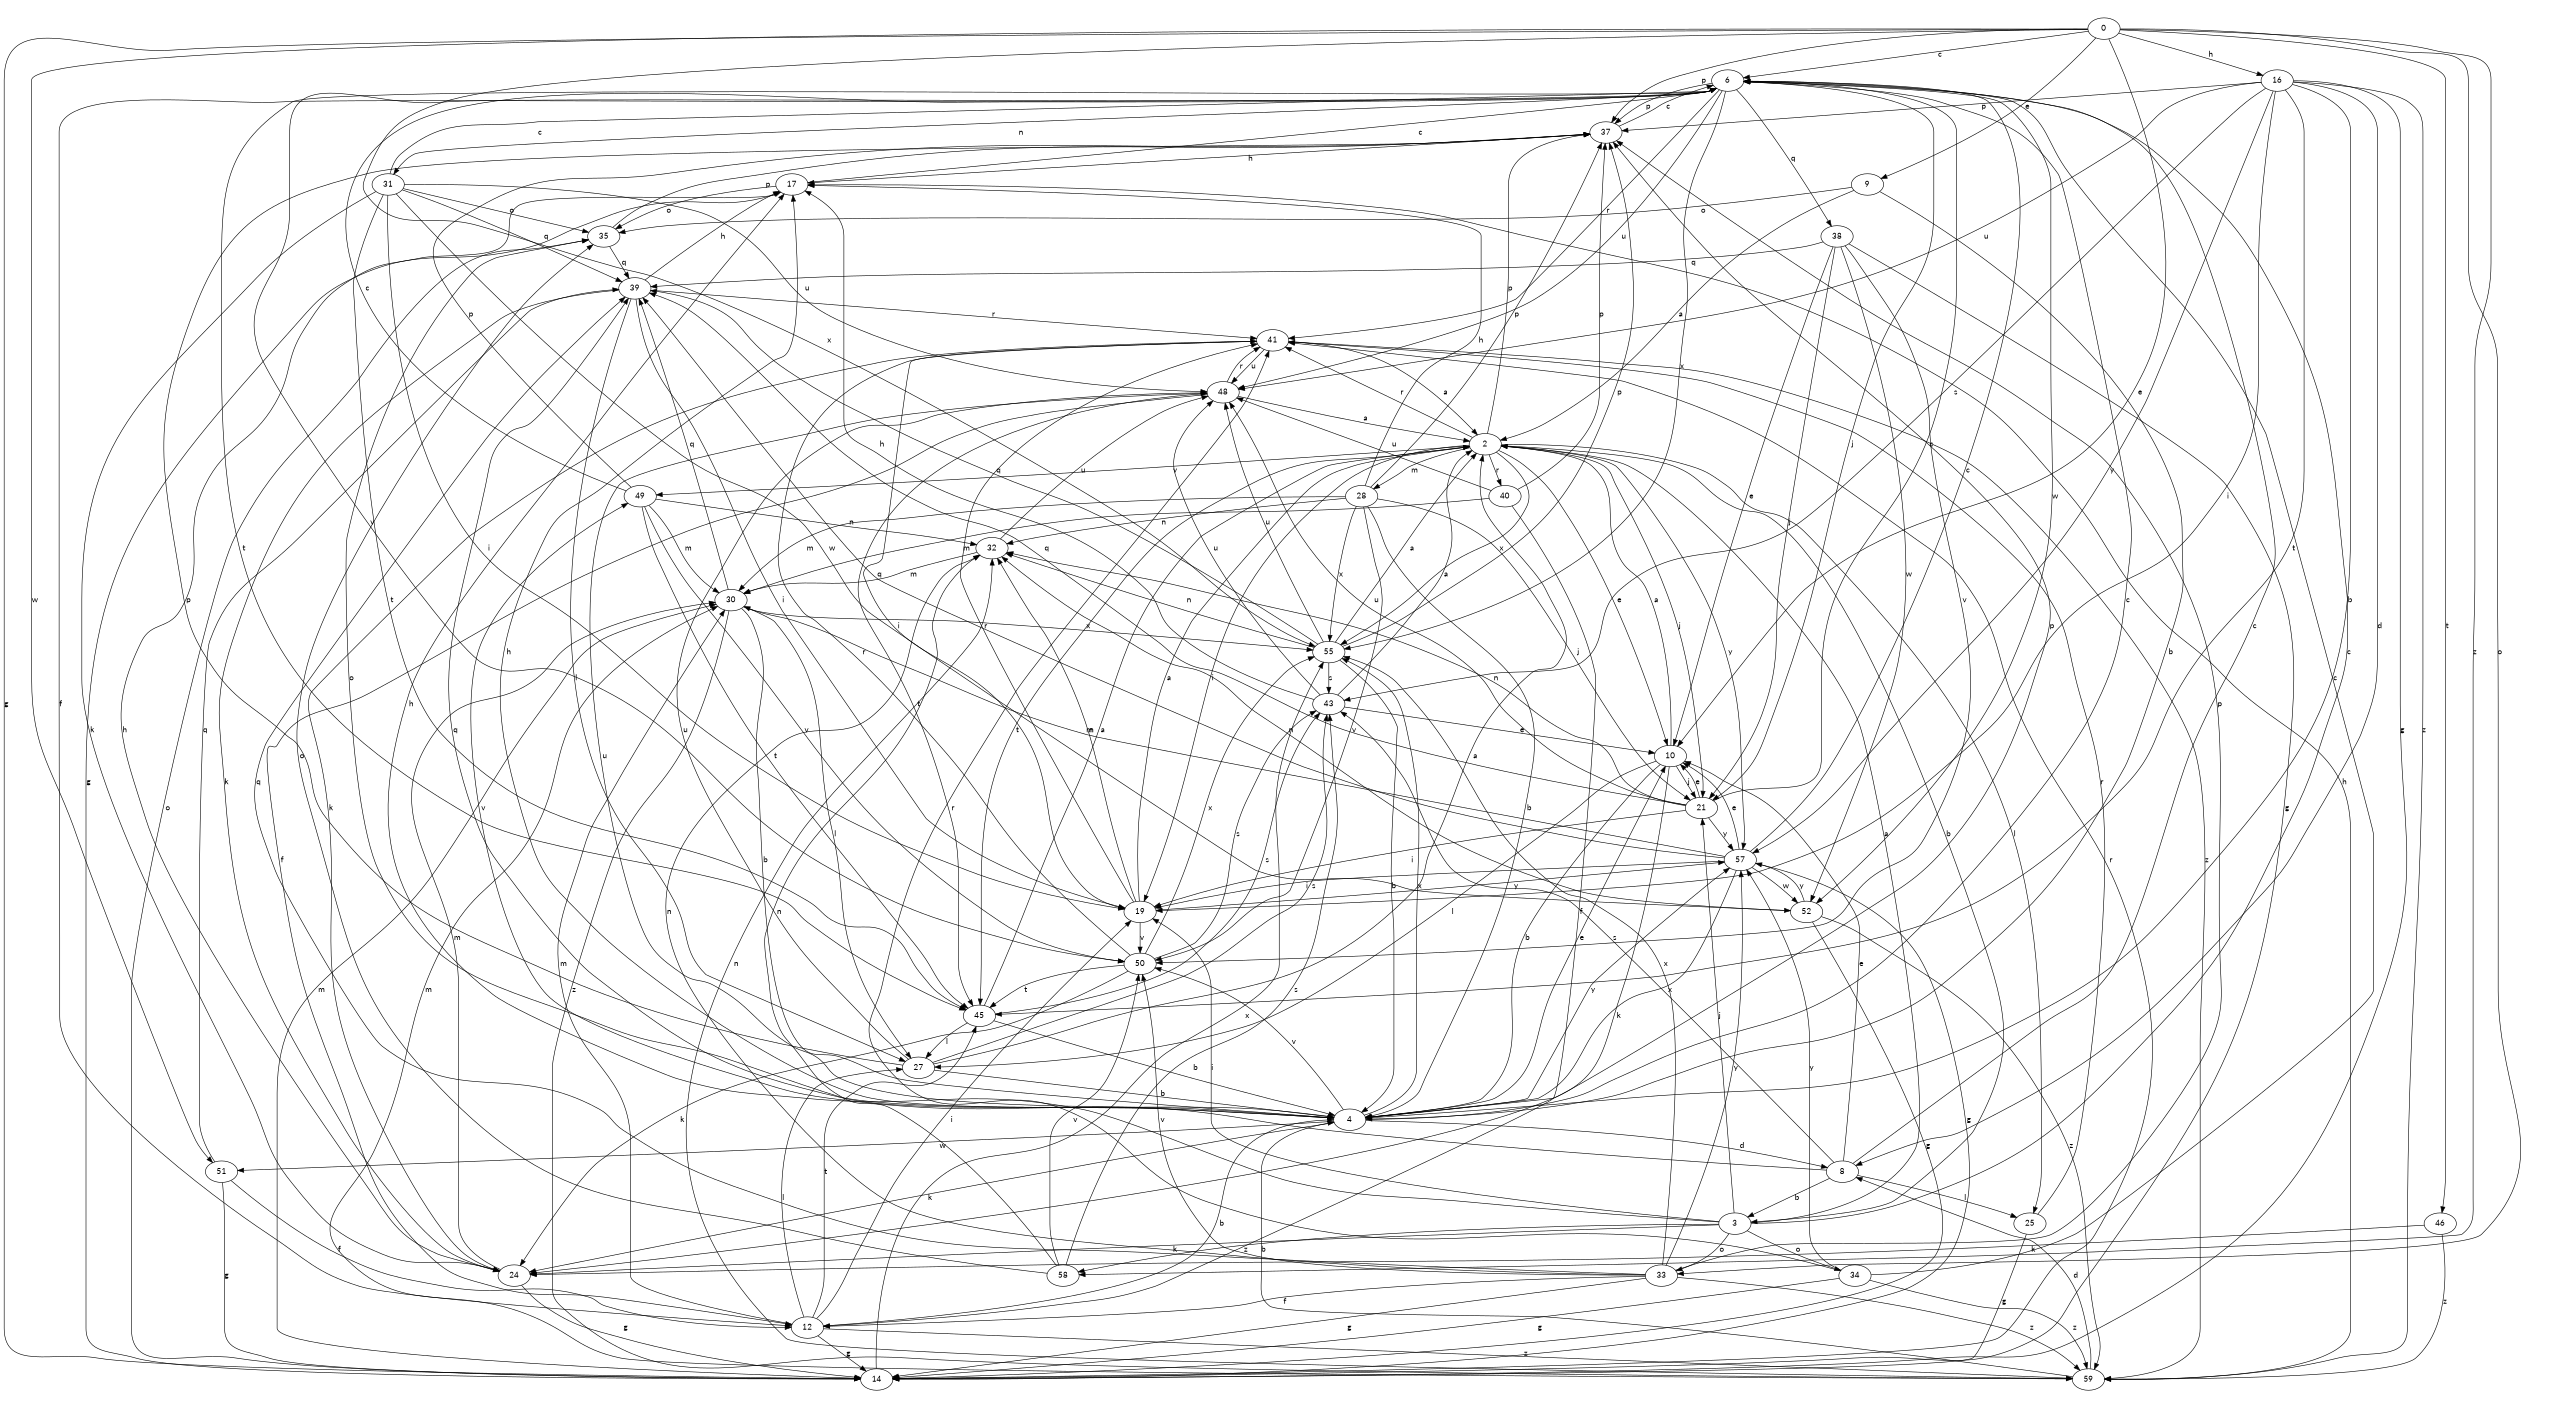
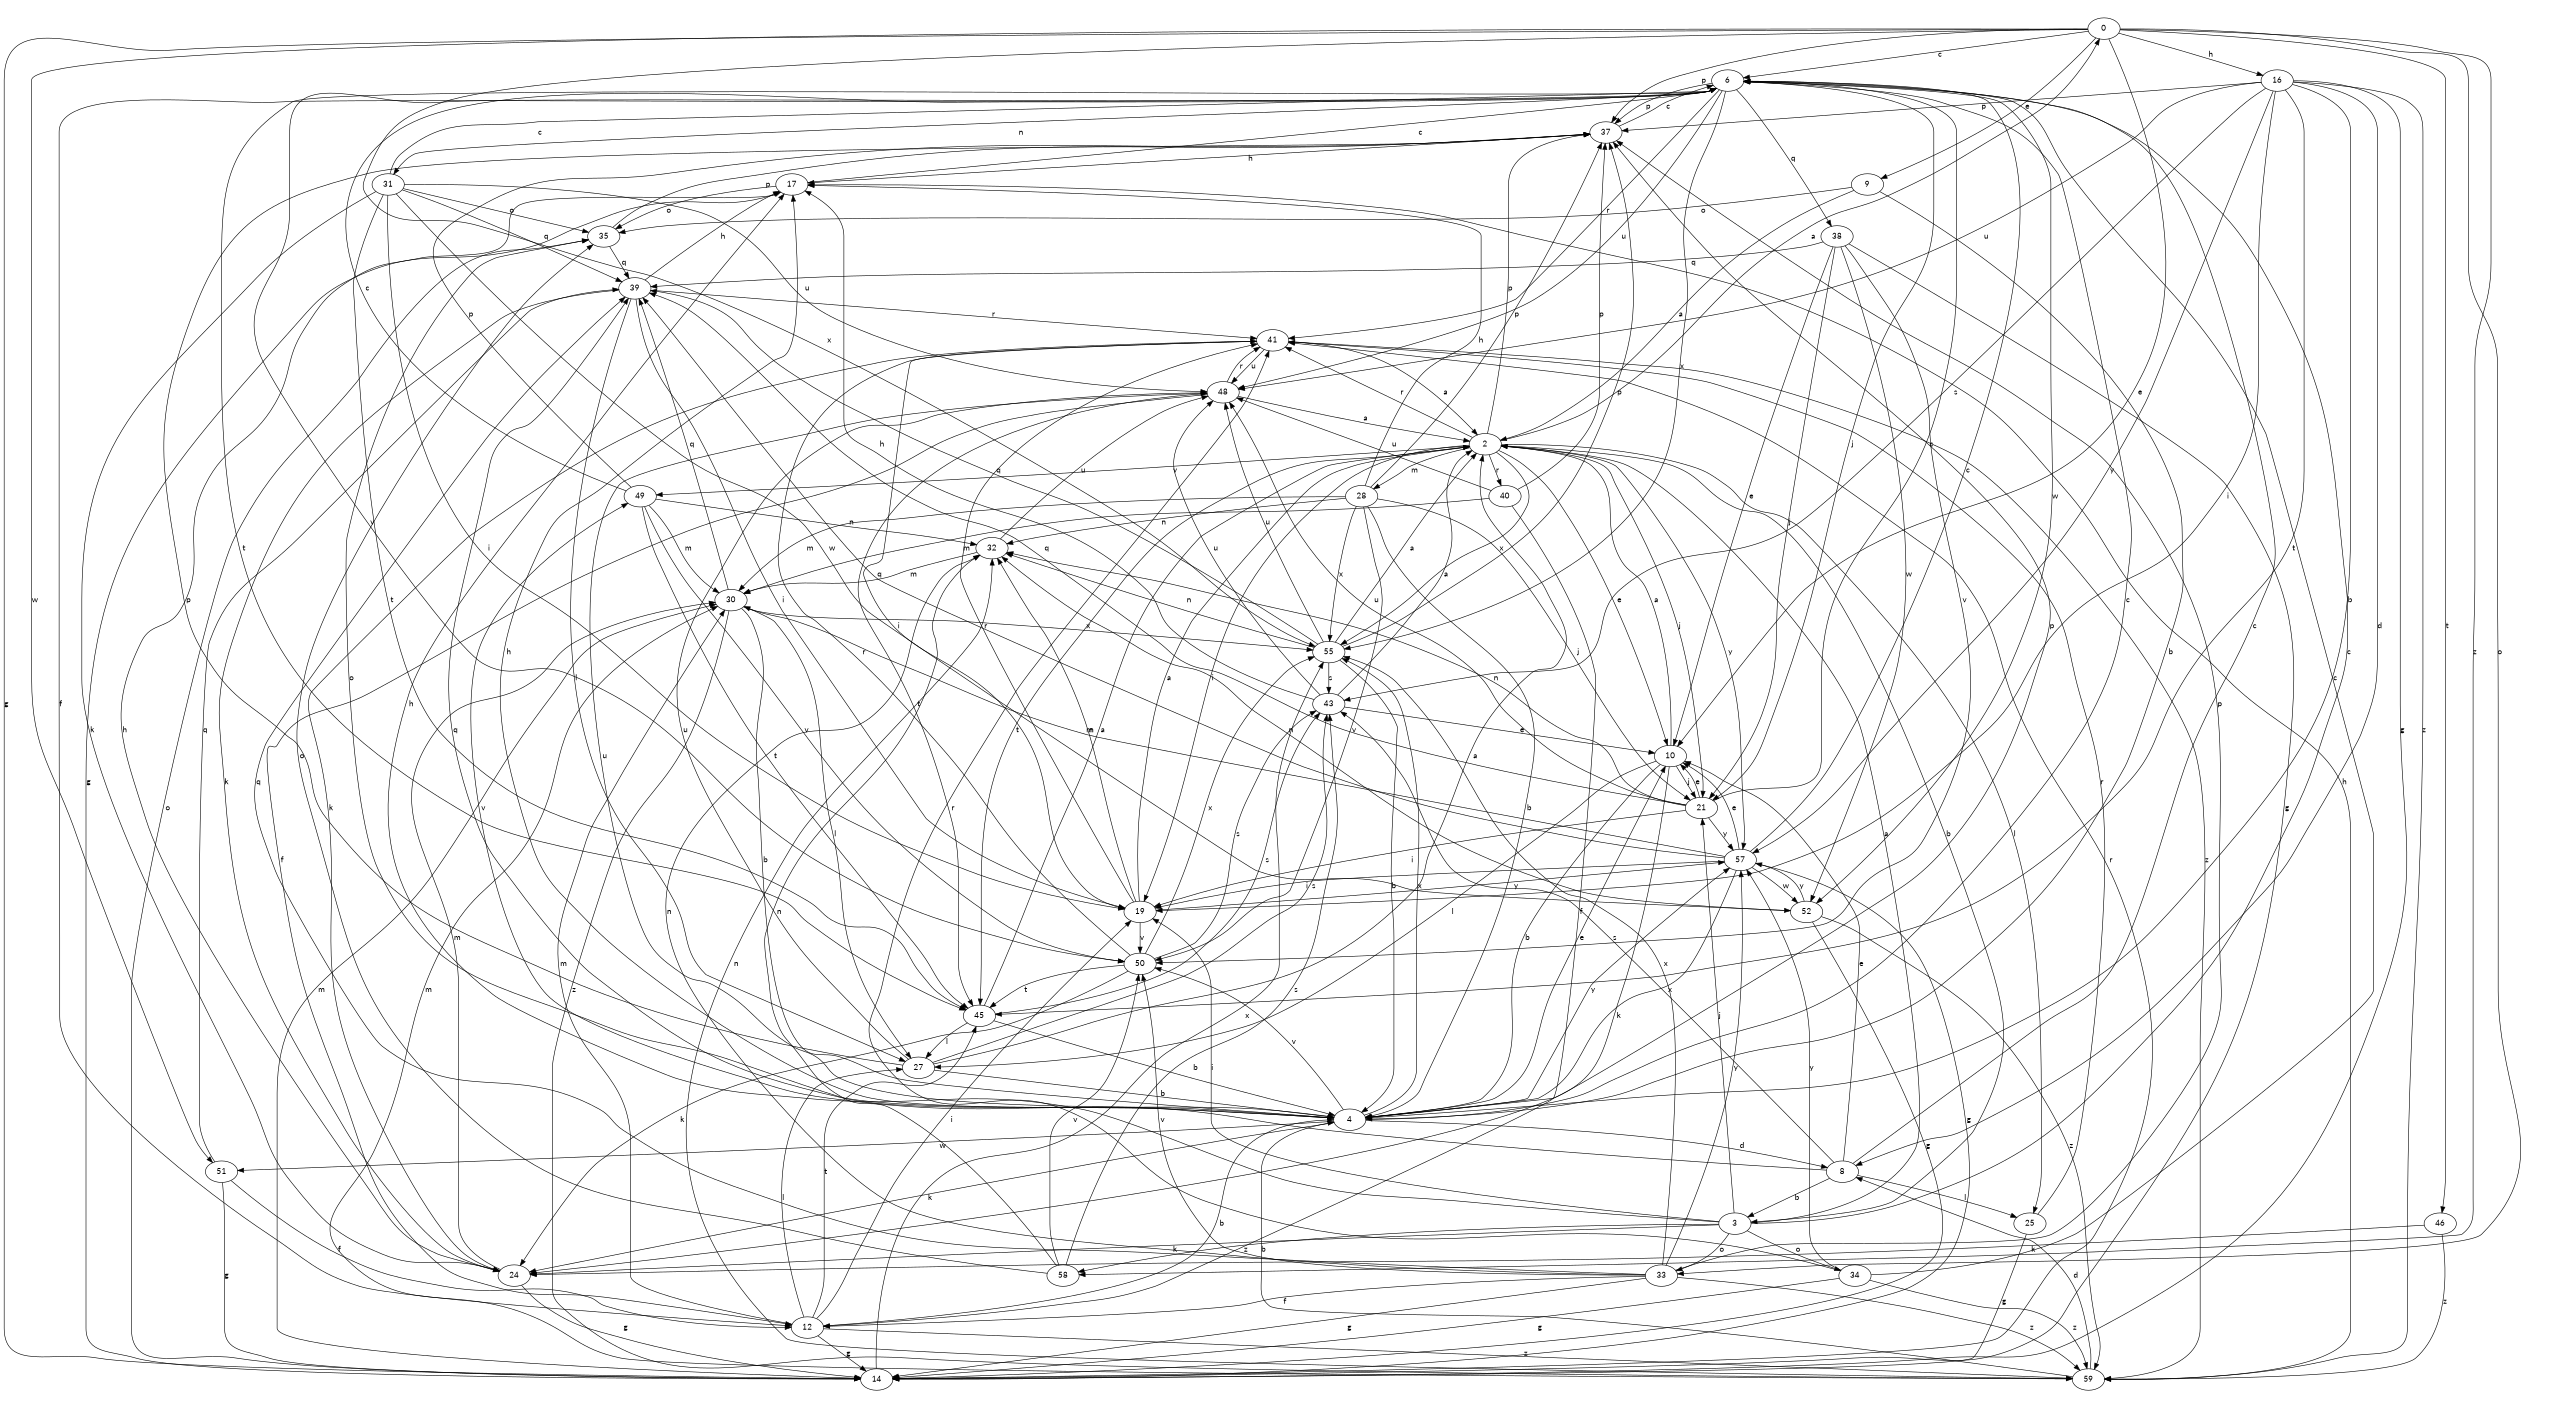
edge "2" -> "0": added, label "a"
